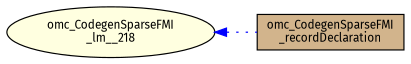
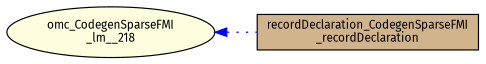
node "omc_CodegenSparseFMI _recordDeclaration": label "omc_CodegenSparseFMI _recordDeclaration" -> "recordDeclaration_CodegenSparseFMI _recordDeclaration"
